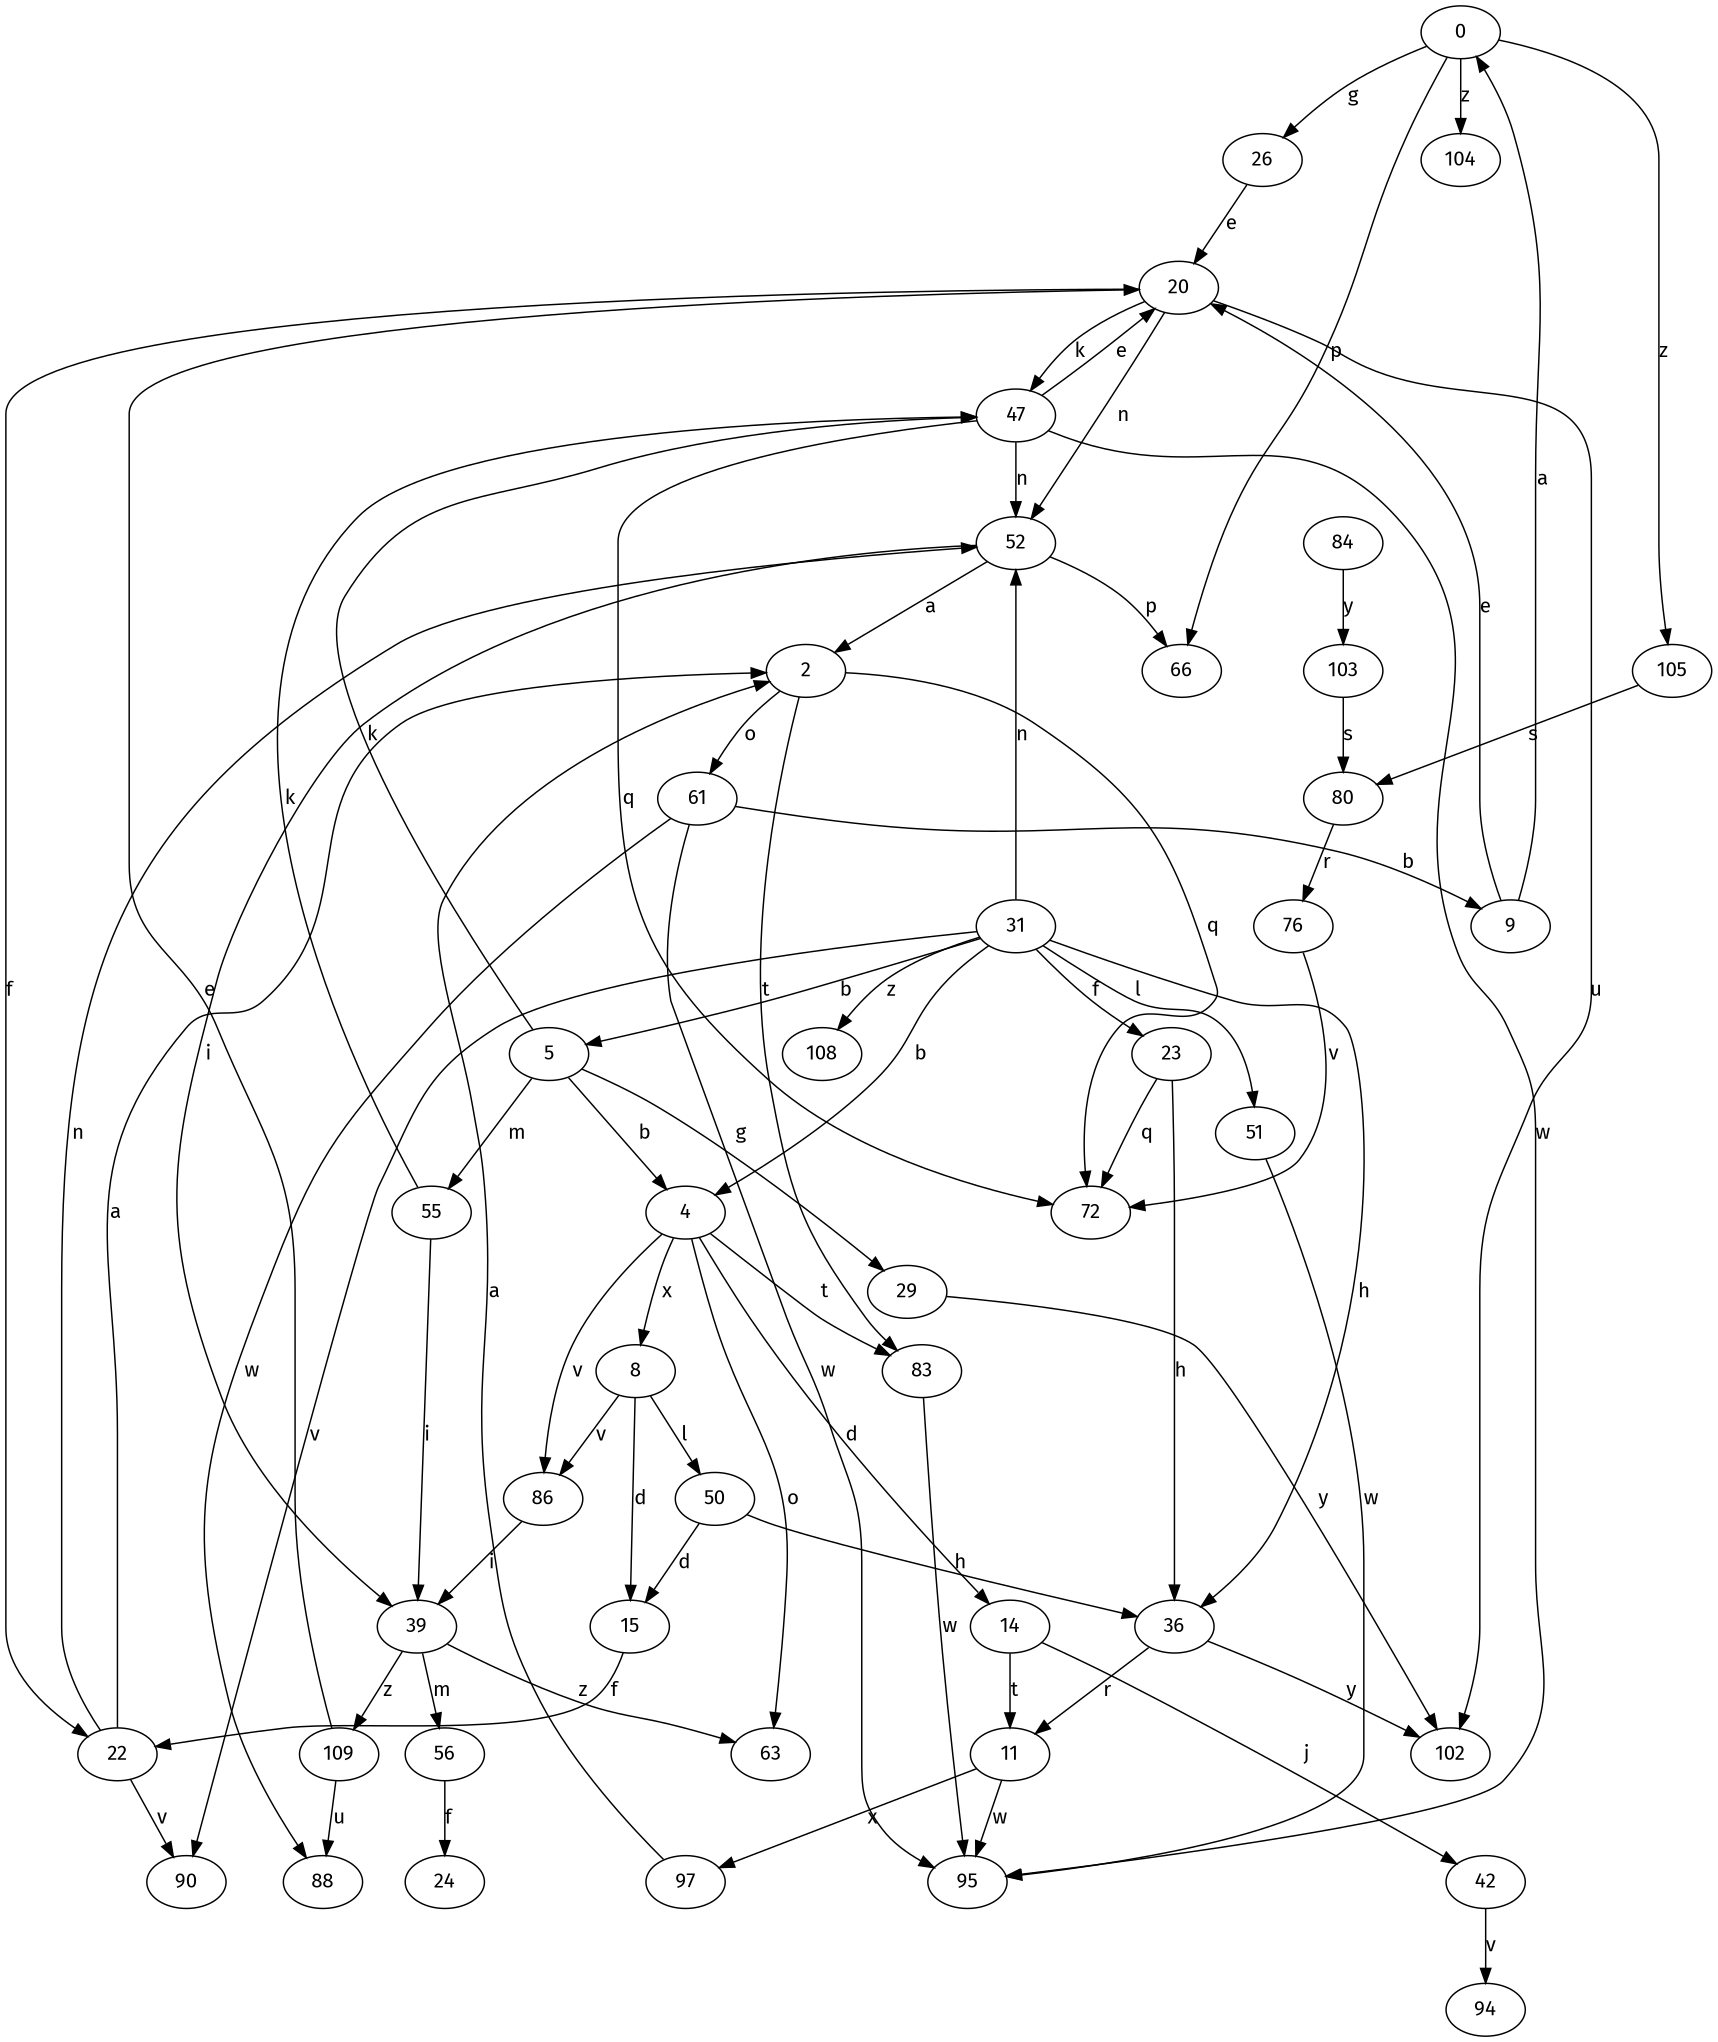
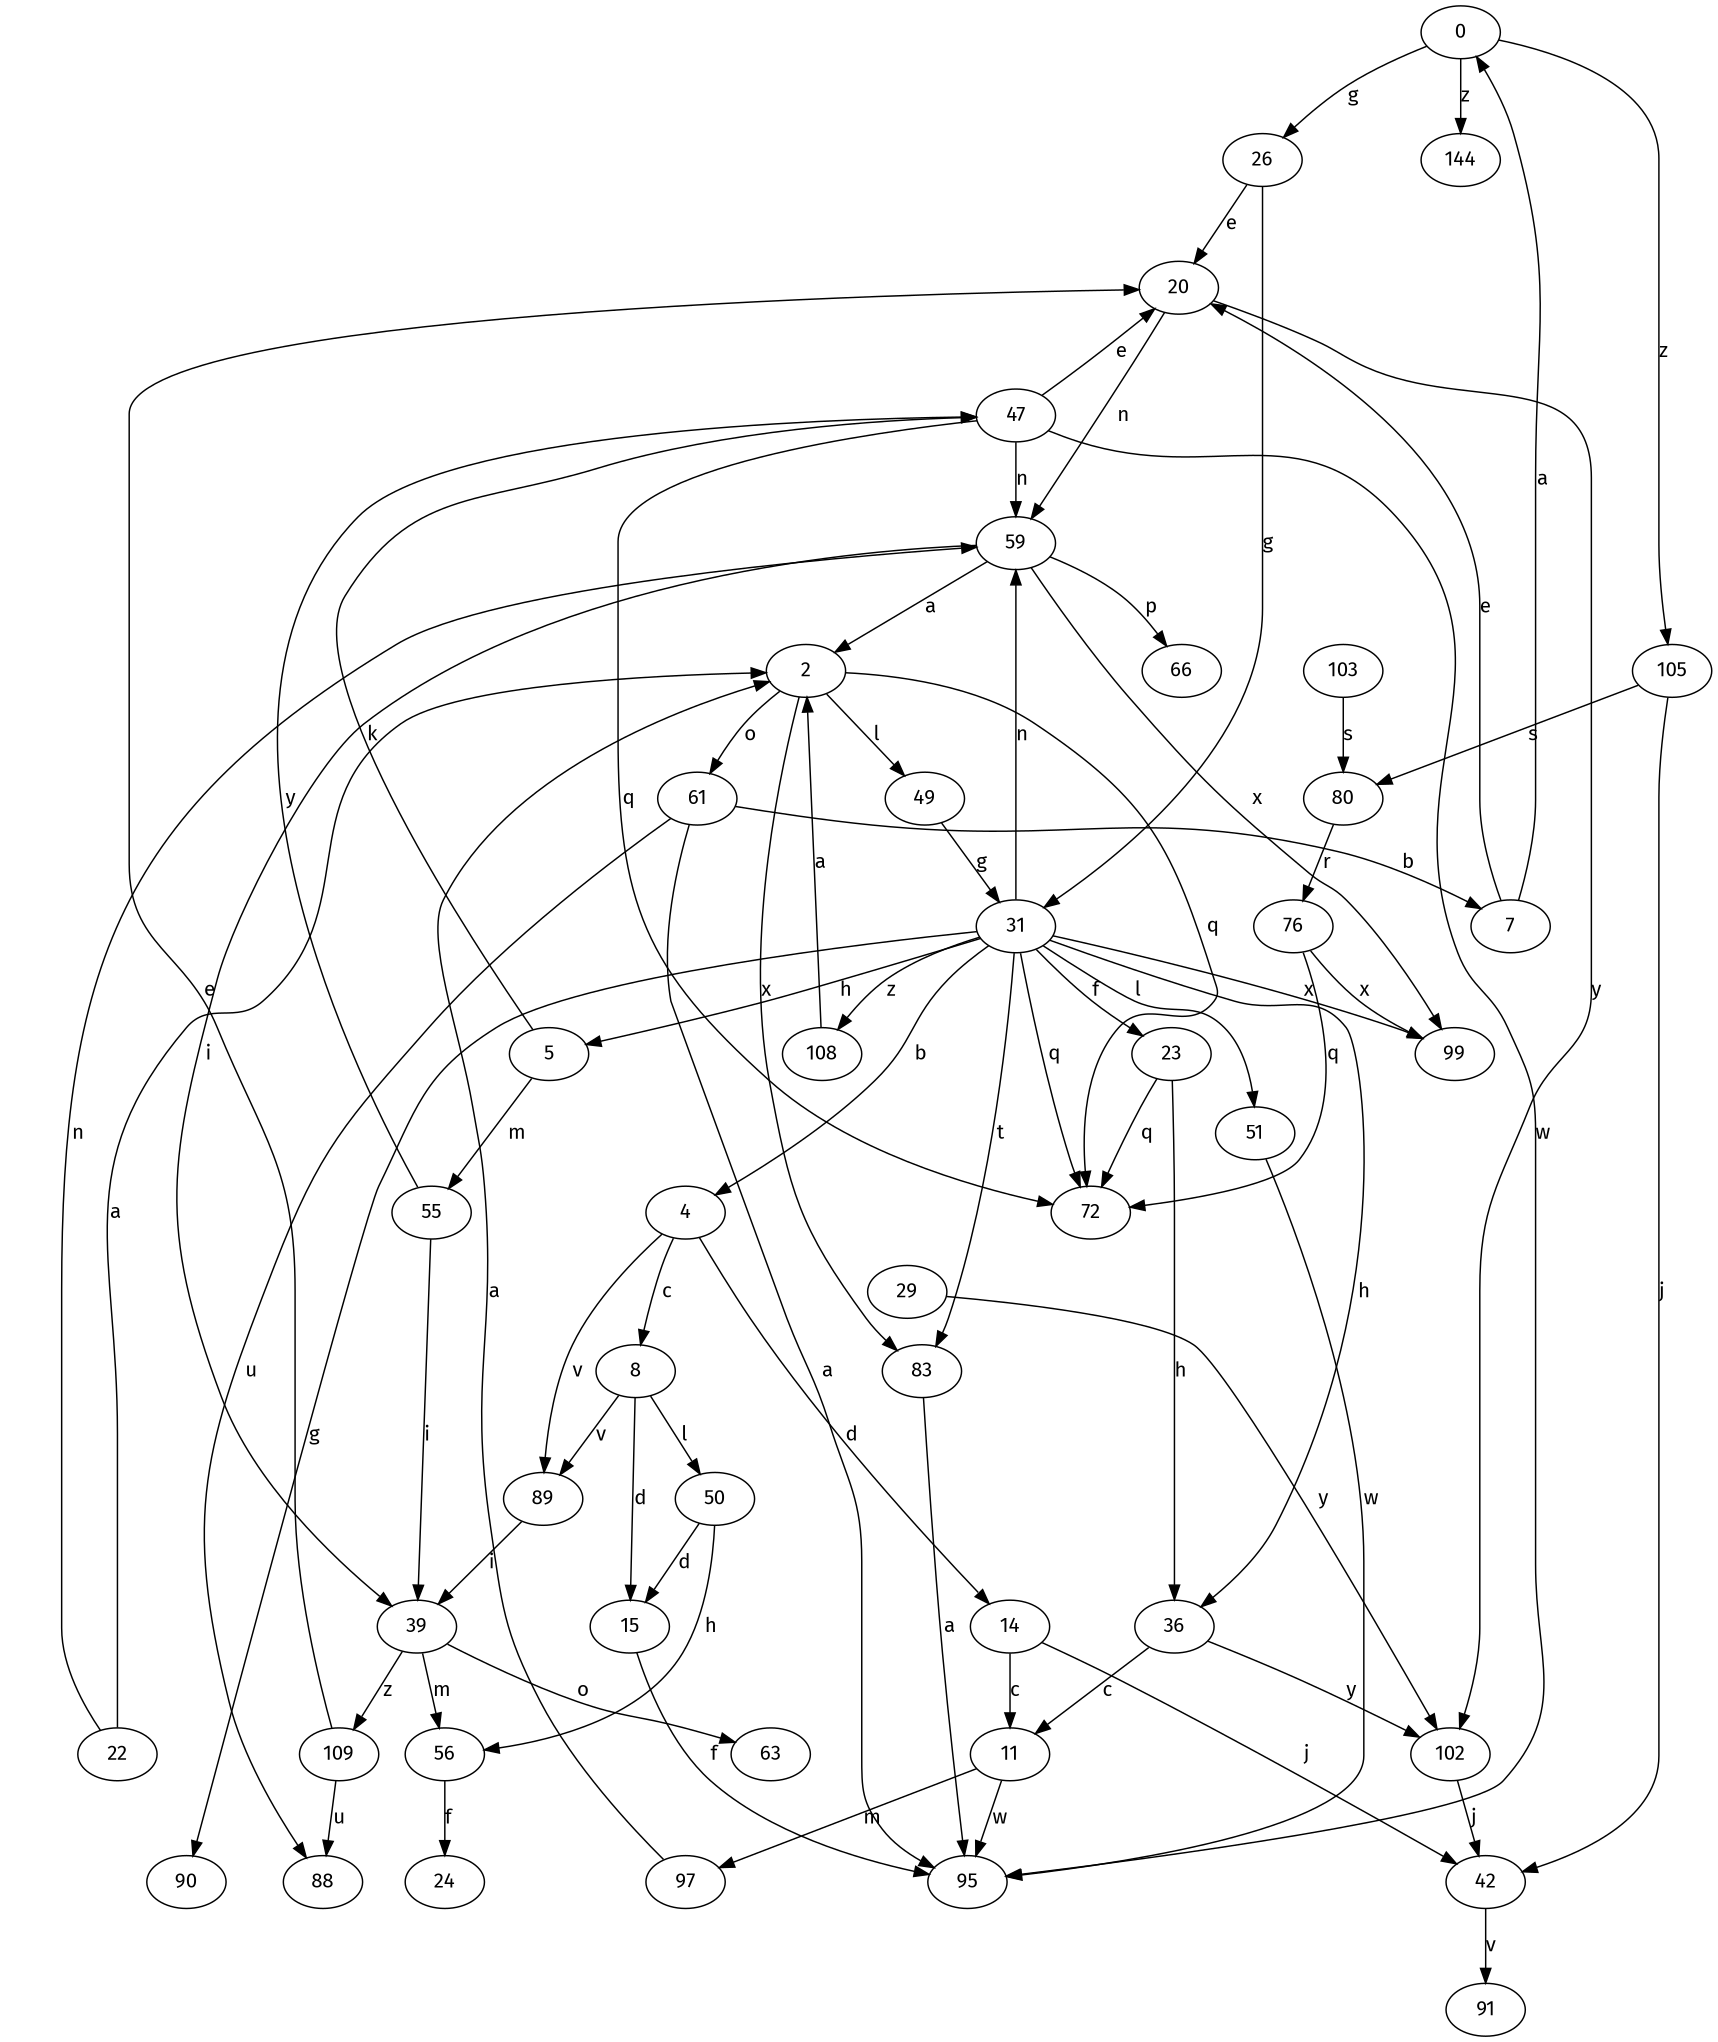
node "104": label "104" -> "144"
edge "20" -> "47": removed, label "k"
edge "0" -> "66": removed, label "p"
edge "20" -> "22": removed, label "f"
node "52": label "52" -> "59"
node "84": removed
edge "26" -> "31": added, label "g"
edge "55" -> "47": label "k" -> "y"
node "49": added
edge "108" -> "2": added, label "a"
node "9": label "9" -> "7"
edge "2" -> "83": label "t" -> "x"
edge "31" -> "5": label "b" -> "h"
edge "20" -> "102": label "u" -> "y"
edge "76" -> "72": label "v" -> "q"
node "99": added
edge "31" -> "72": added, label "q"
edge "5" -> "4": removed, label "b"
edge "5" -> "29": removed, label "g"
edge "4" -> "8": label "x" -> "c"
edge "4" -> "83": now "31" -> "83"
edge "105" -> "42": added, label "j"
edge "61" -> "88": label "w" -> "u"
edge "61" -> "95": label "w" -> "a"
edge "31" -> "90": label "v" -> "g"
edge "4" -> "63": removed, label "o"
node "86": label "86" -> "89"
edge "50" -> "36": now "50" -> "56"
edge "83" -> "95": label "w" -> "a"
edge "39" -> "63": label "z" -> "o"
edge "14" -> "11": label "t" -> "c"
edge "36" -> "11": label "r" -> "c"
edge "15" -> "22": now "15" -> "95"
edge "102" -> "42": added, label "j"
edge "22" -> "90": removed, label "v"
edge "11" -> "97": label "x" -> "m"
node "94": label "94" -> "91"
